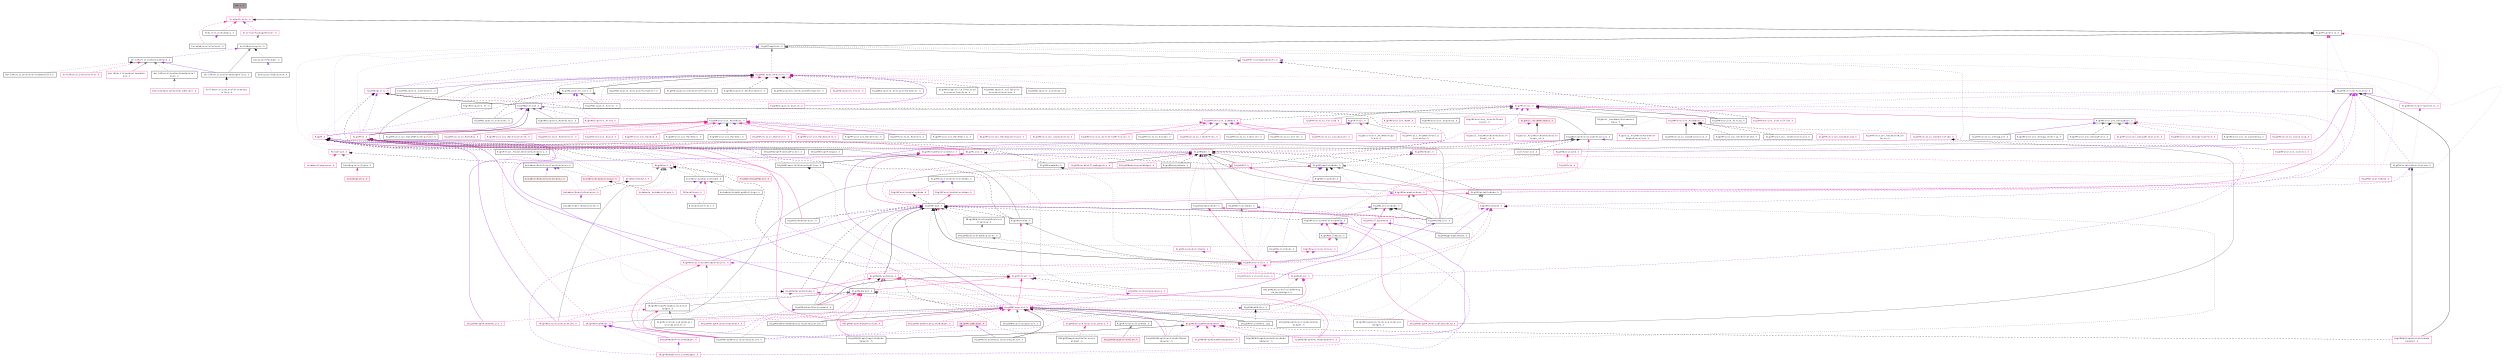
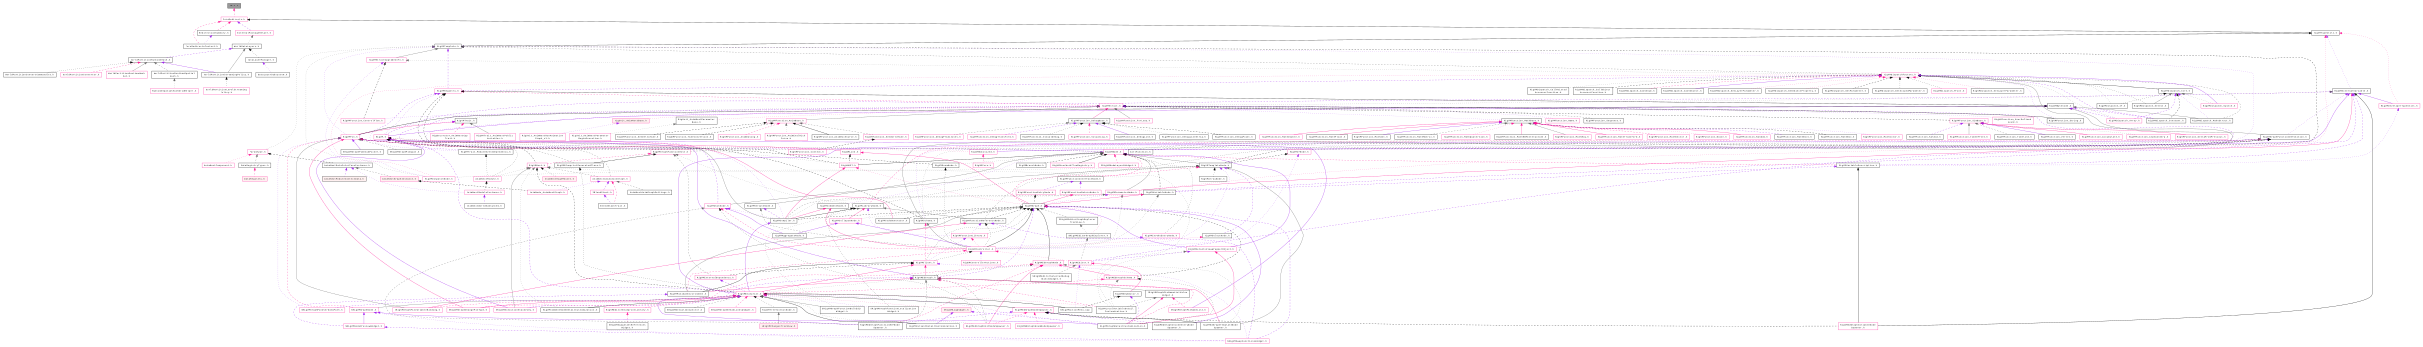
edge "RigVMTemplateNode.h" -> "RigVMTemplate.h": style dotted -> dashed
node "RigUnit_AnimNextRunAnimation Graph_v2.h": removed
node "AnimNextAnimationGraph.h": color black -> deeppink
node "RigVMBuildData.h": removed
